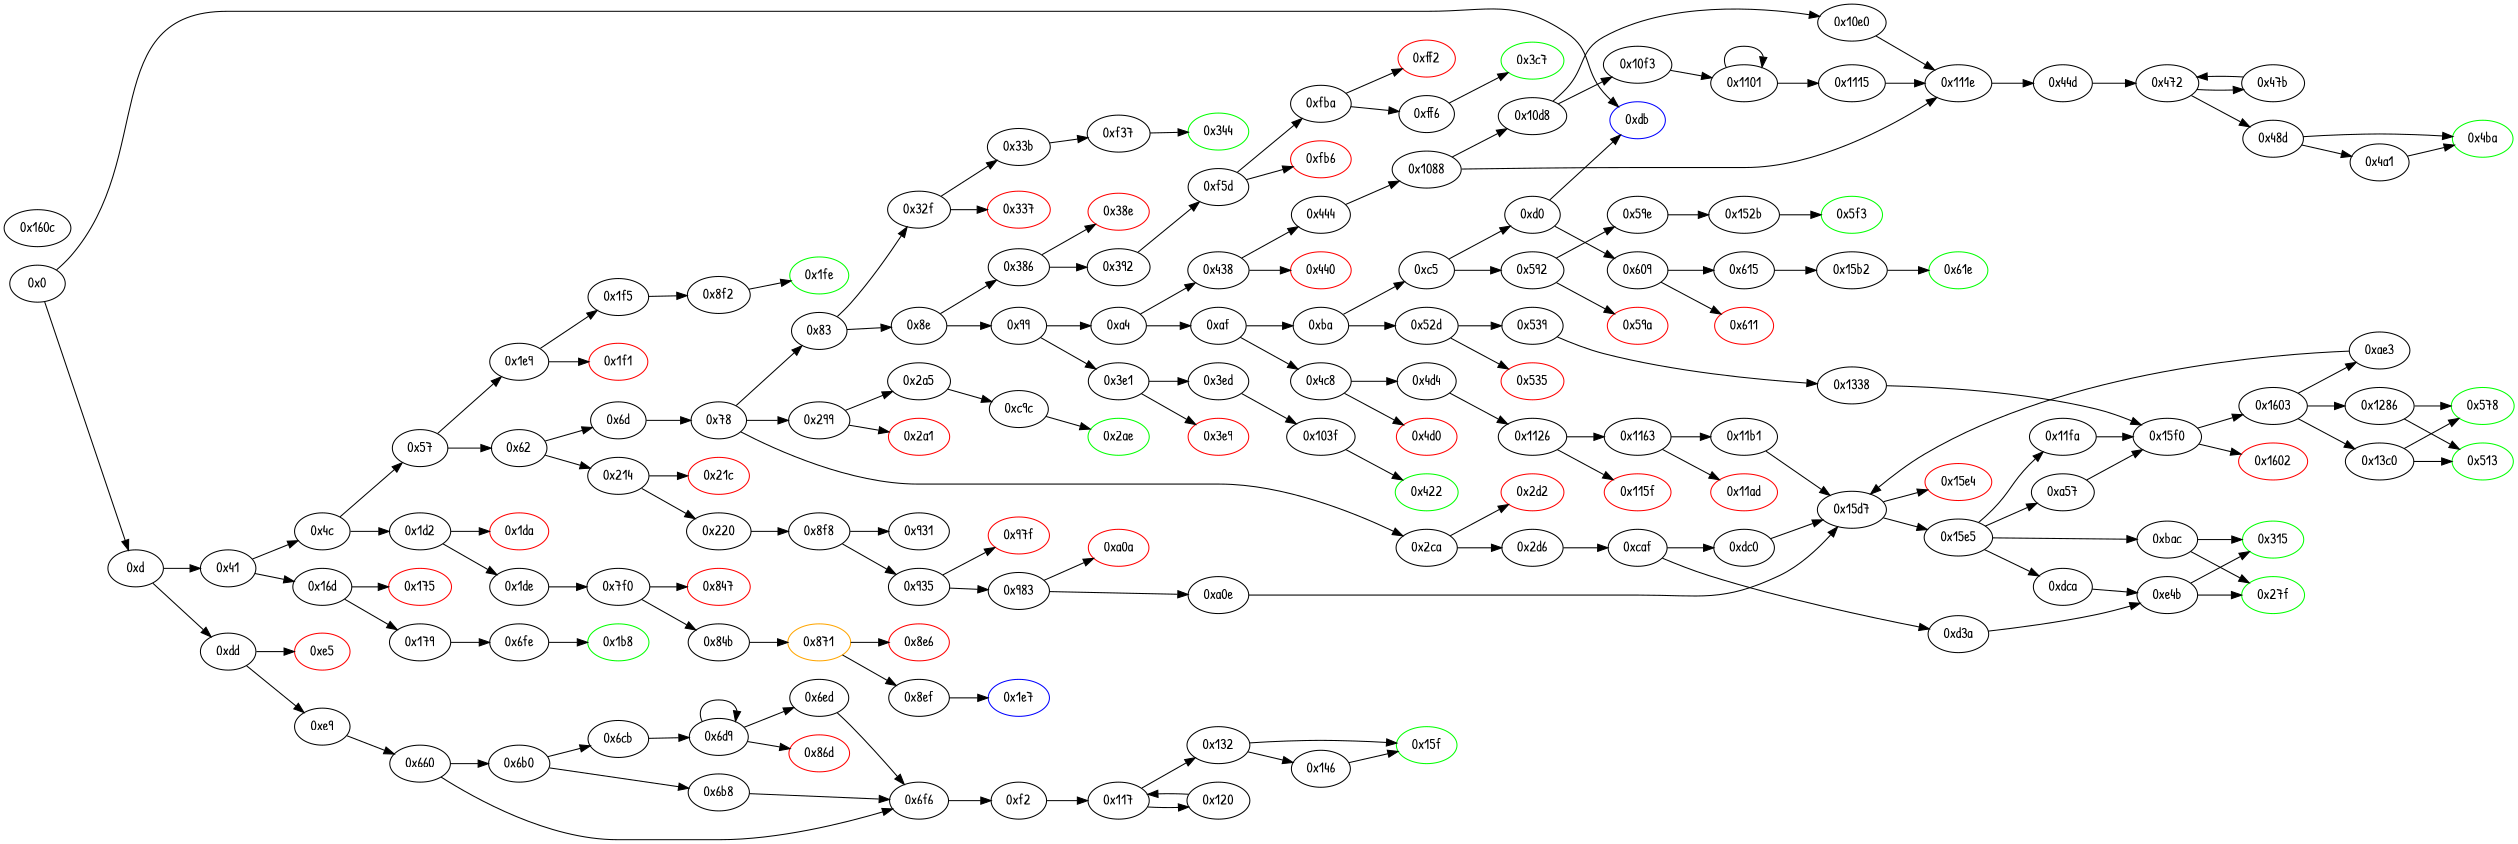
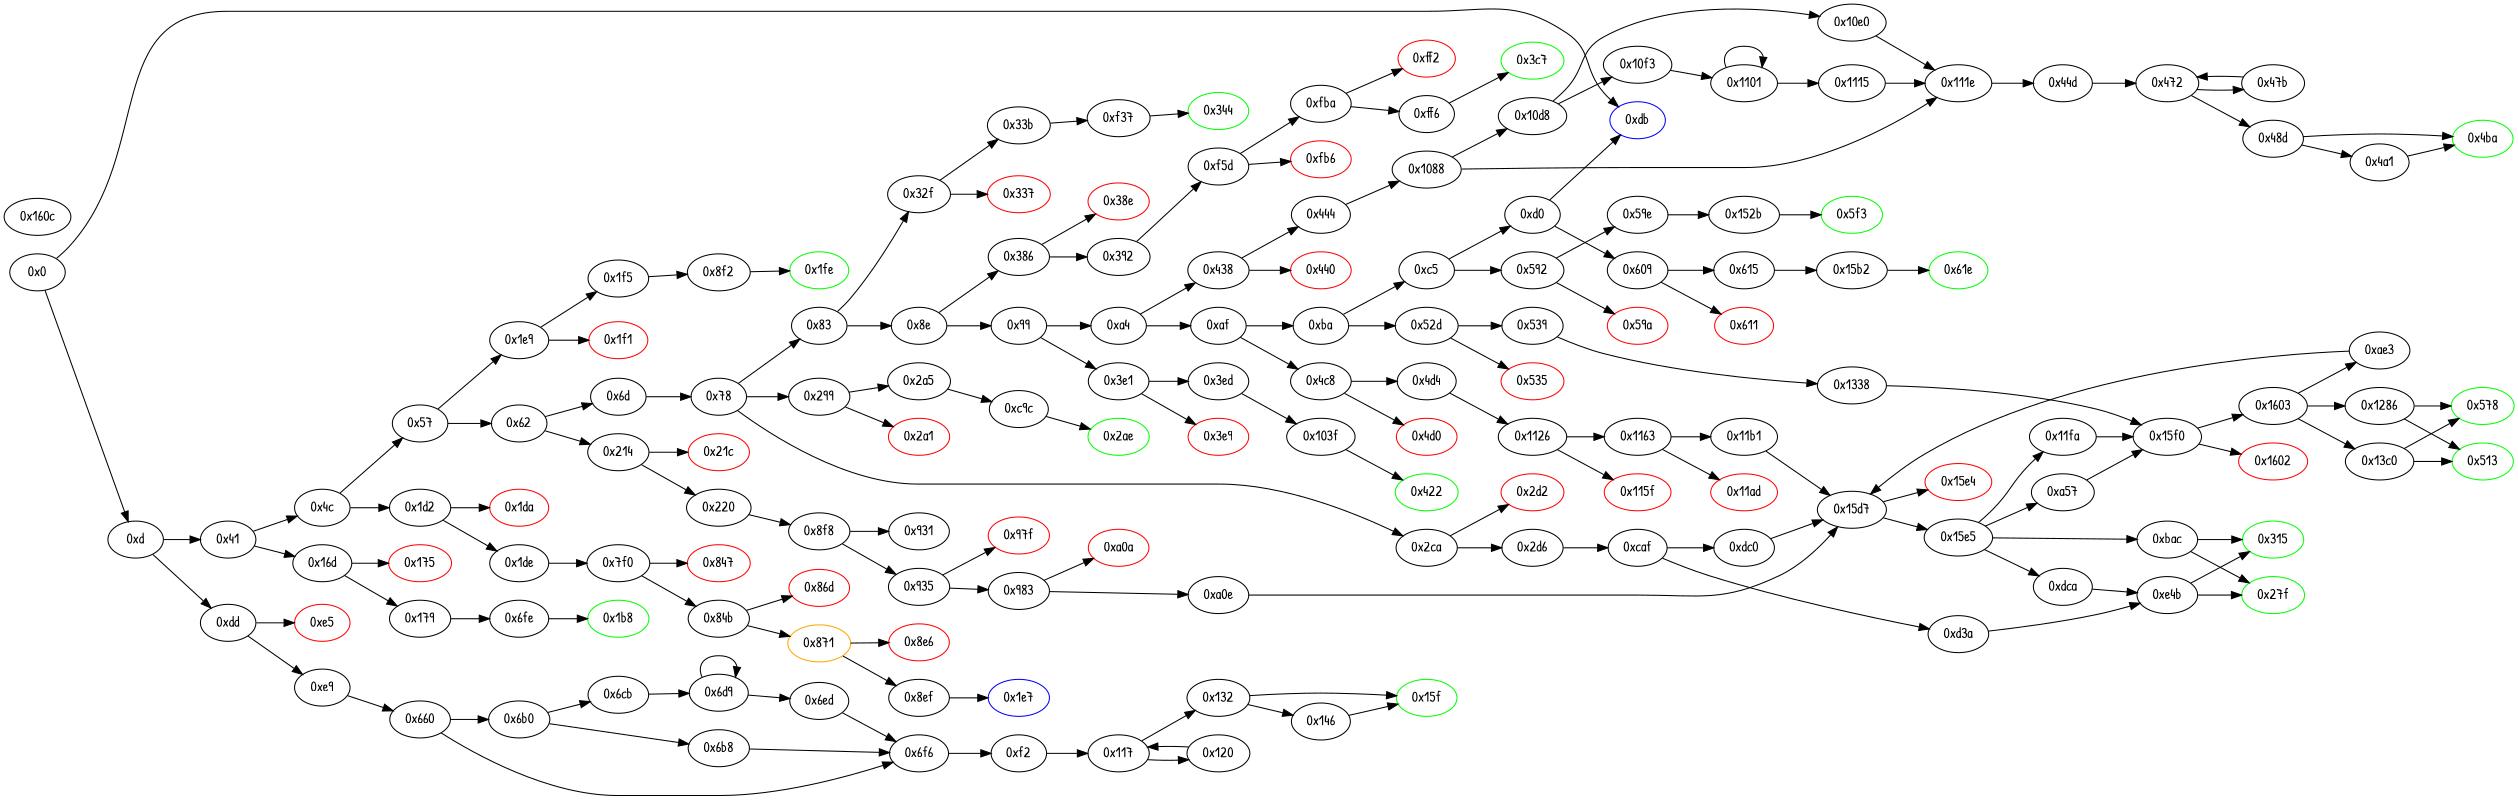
edge "0x6d9" -> "0x86d": now "0x84b" -> "0x86d"
